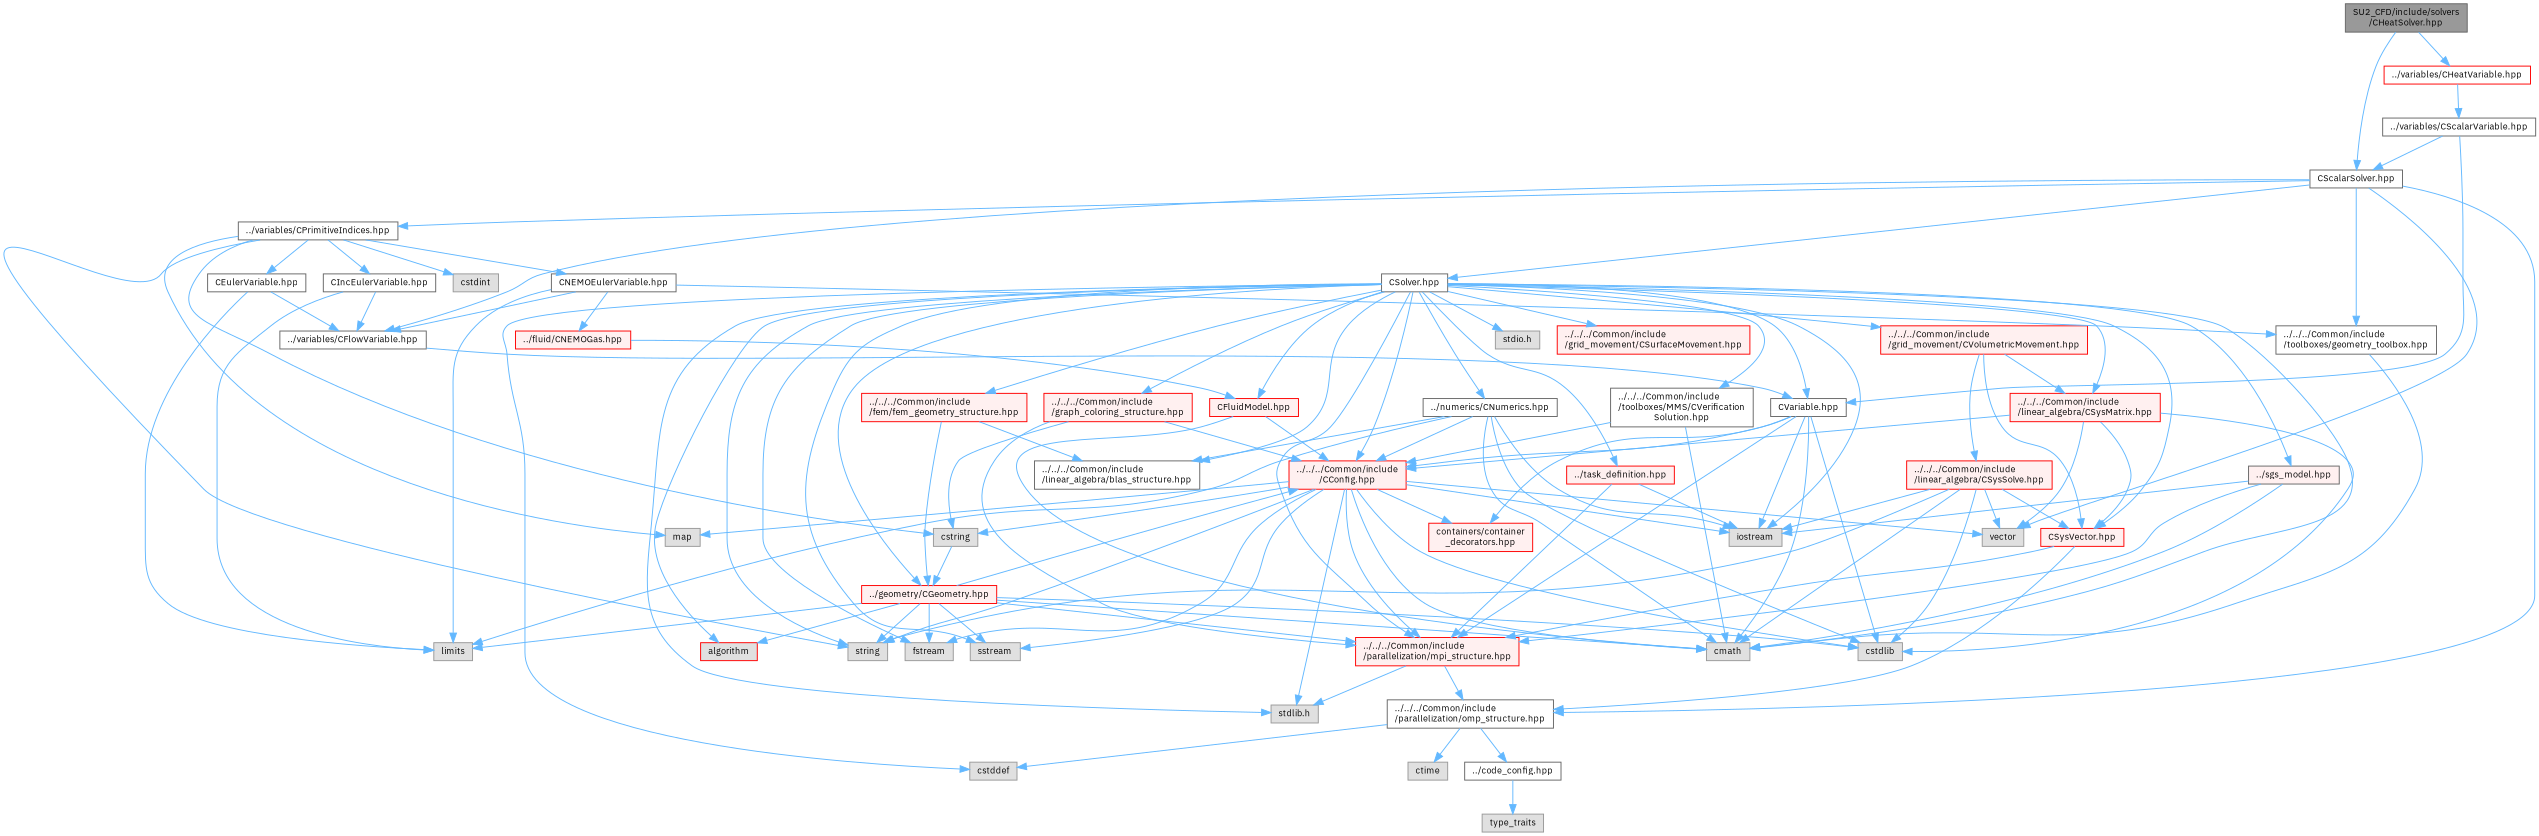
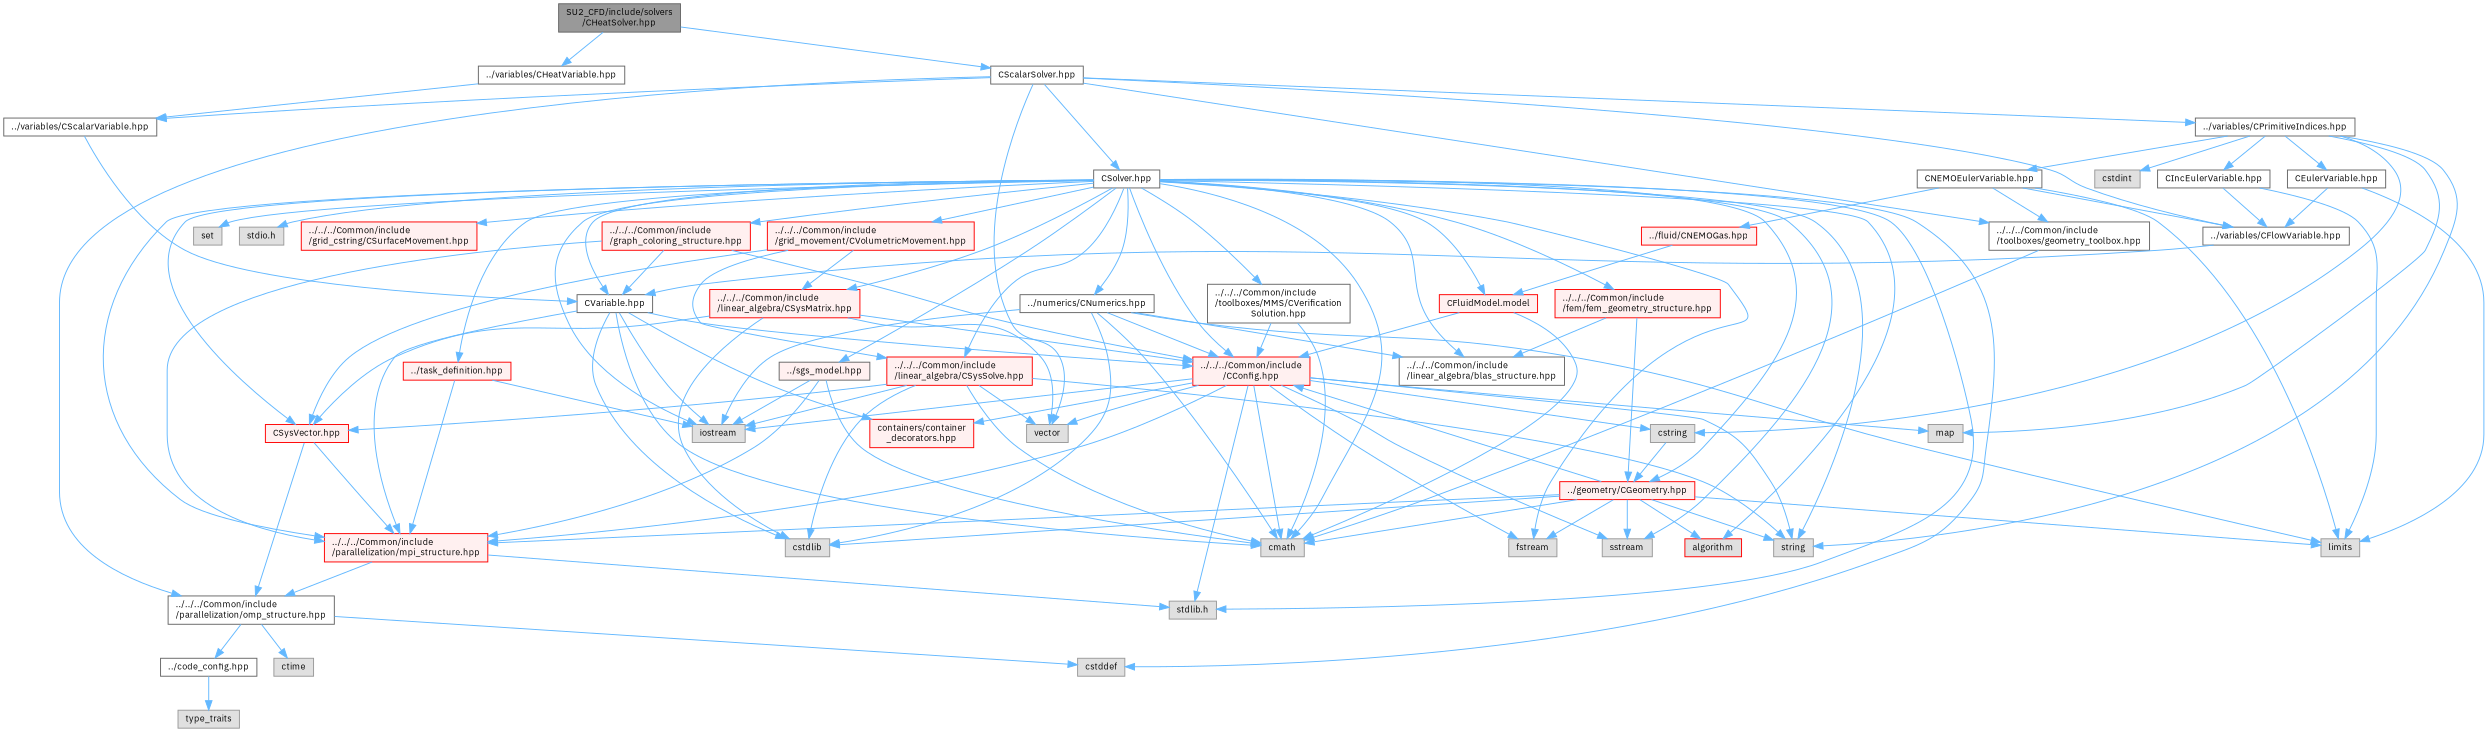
node "../variables/CHeatVariable.hpp": color red -> grey40
edge "../variables/CScalarVariable.hpp" -> "CScalarSolver.hpp": reversed
node "set": added
edge "CSolver.hpp" -> "../../../Common/include /linear_algebra/CSysSolve.hpp": added
node "../../../Common/include /grid_movement/CSurfaceMovement.hpp": label "../../../Common/include /grid_movement/CSurfaceMovement.hpp" -> "../../../Common/include /grid_cstring/CSurfaceMovement.hpp"
node "CFluidModel.hpp": label "CFluidModel.hpp" -> "CFluidModel.model"
edge "../../../Common/include /graph_coloring_structure.hpp" -> "cstring": now "../../../Common/include /graph_coloring_structure.hpp" -> "CVariable.hpp"
edge "../../../Common/include /CConfig.hpp" -> "cstdlib": removed
